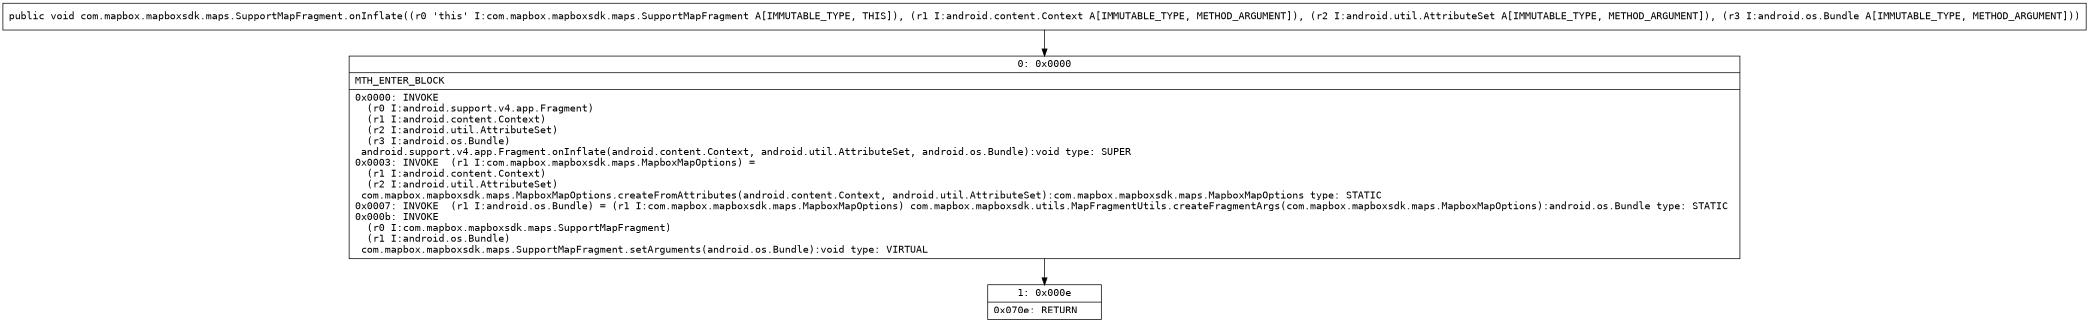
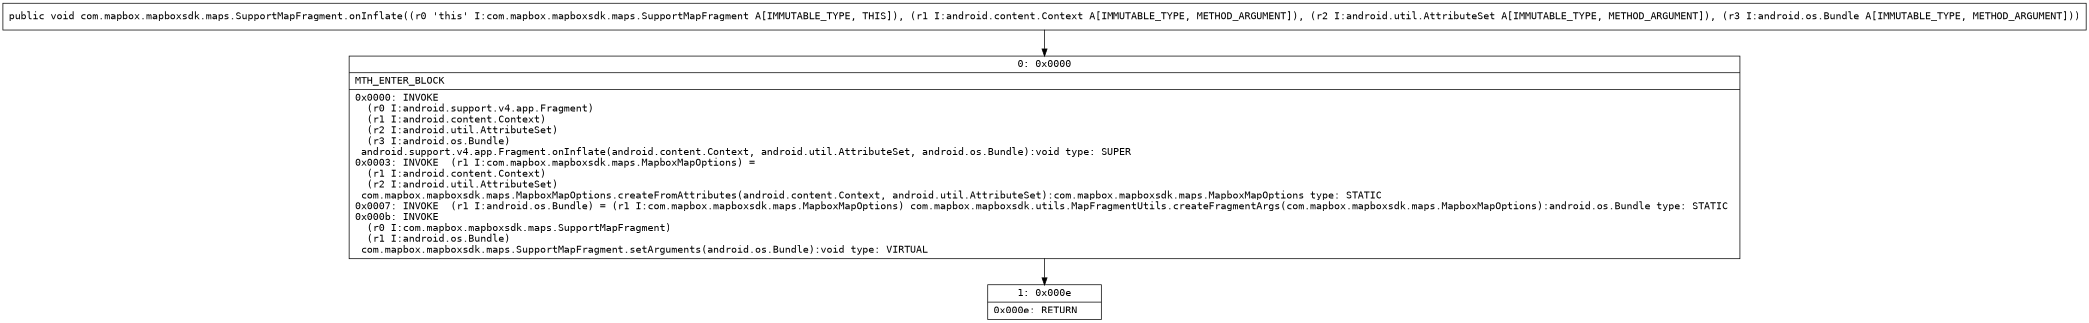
node "1: 0x000e": text "0x070e: RETURN" -> "0x000e: RETURN"
